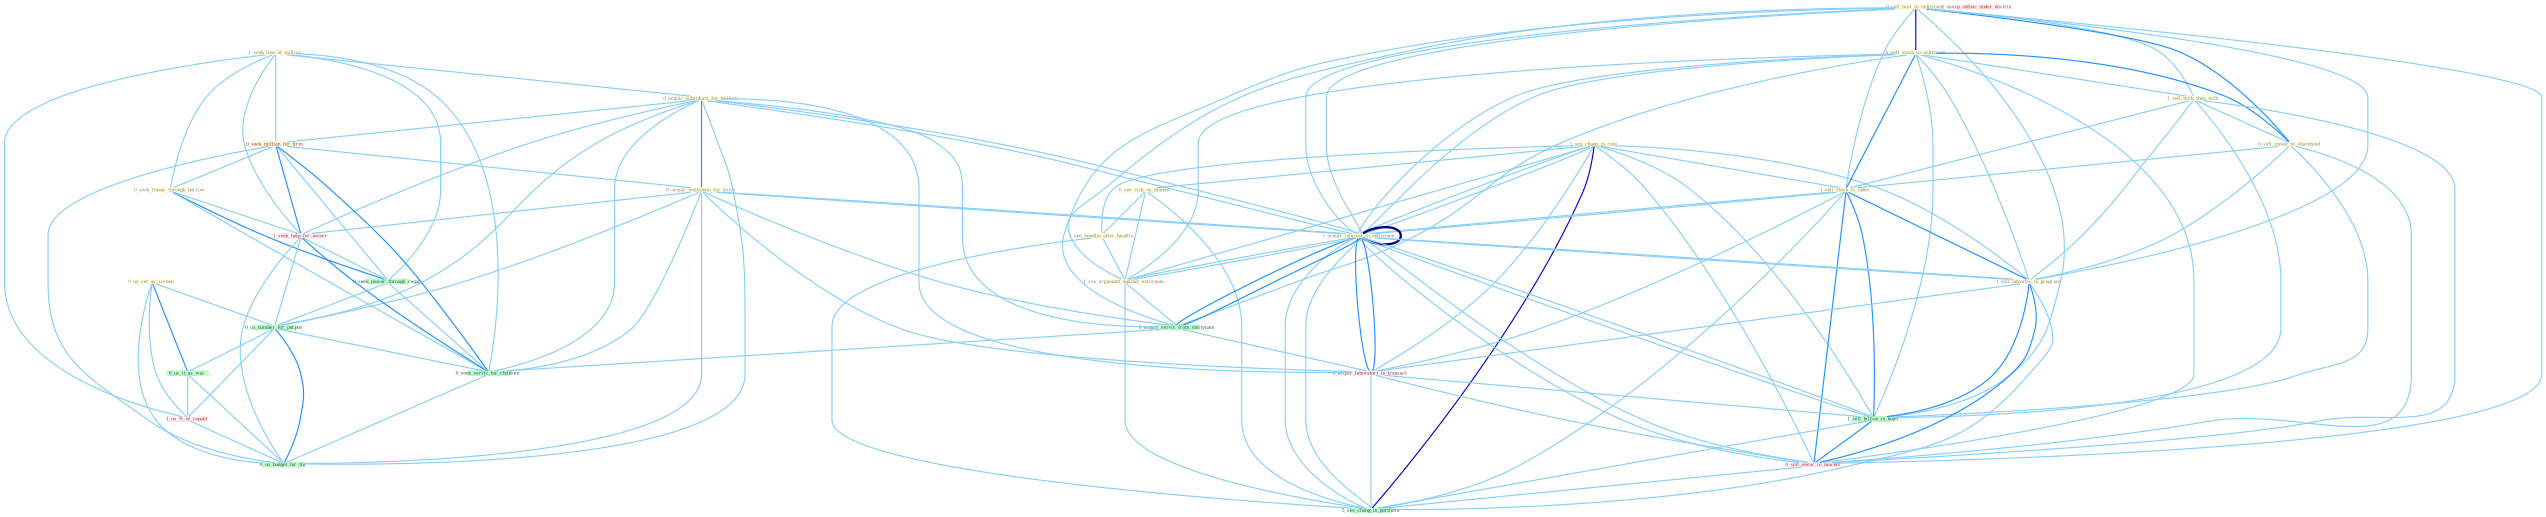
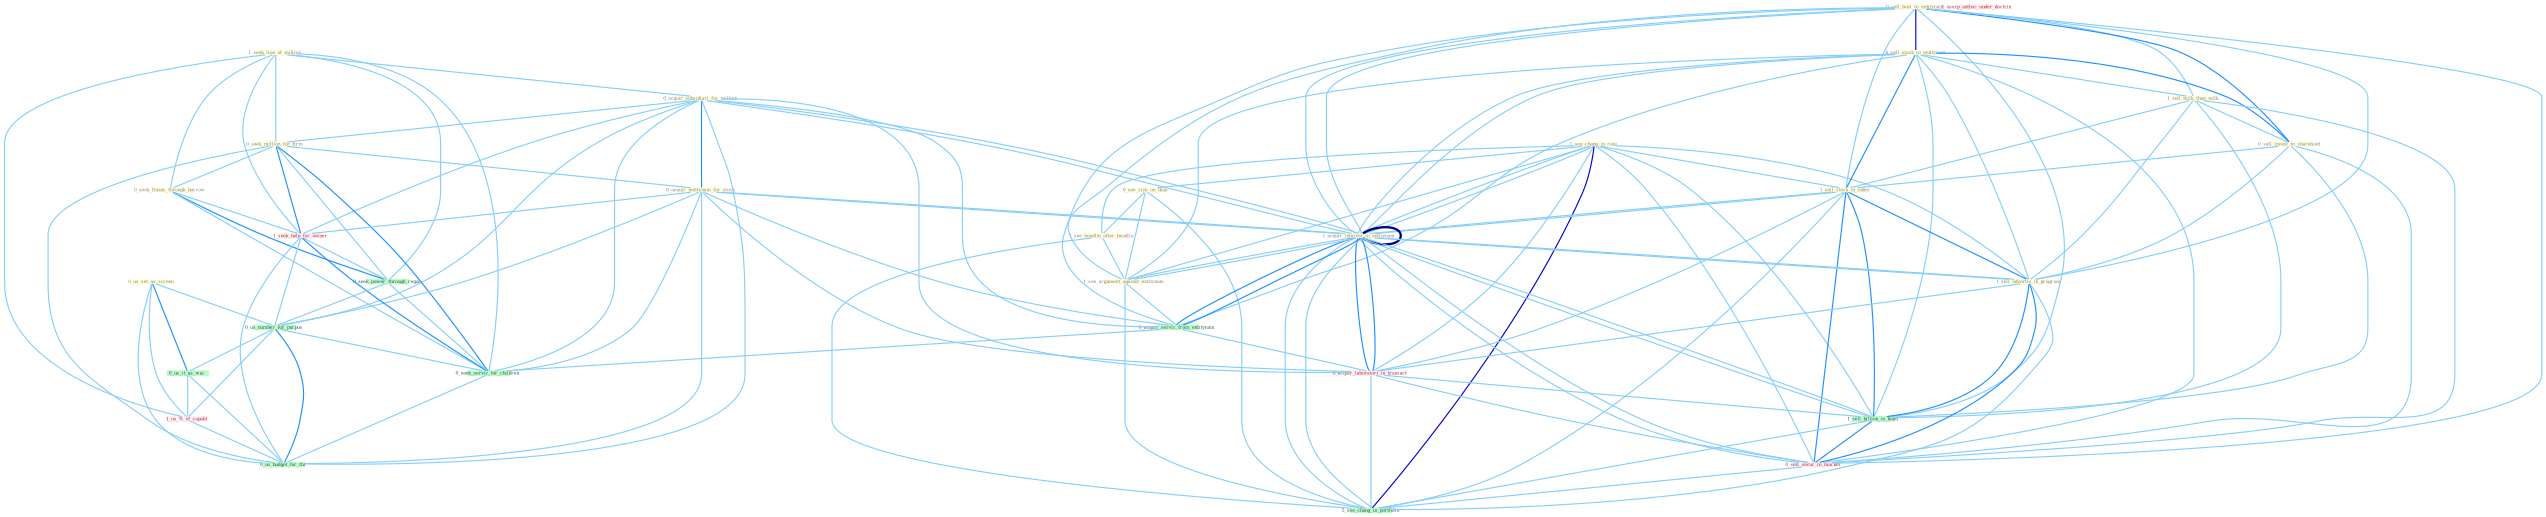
node "0_seek_million_for_firm": fontcolor #b22222 -> #8b7d6b
node "0_see_risk_on_dimens": label "0_see_risk_on_dimens" -> "0_see_risk_on_than"
